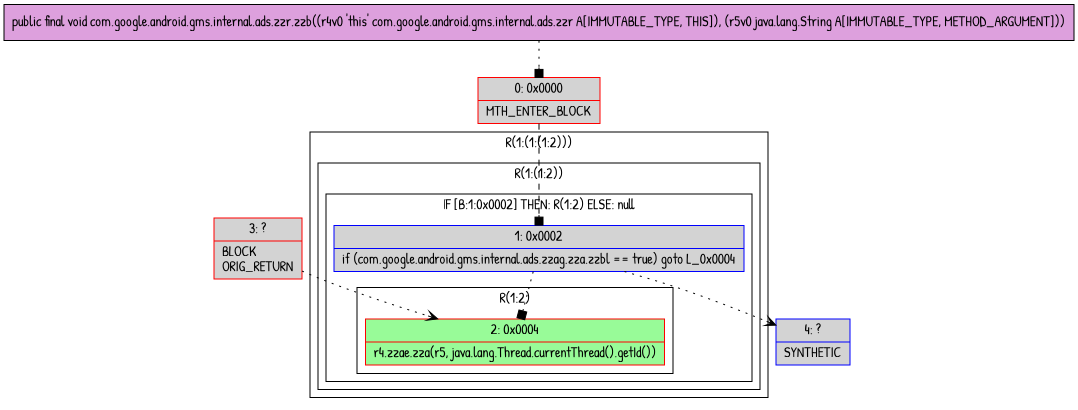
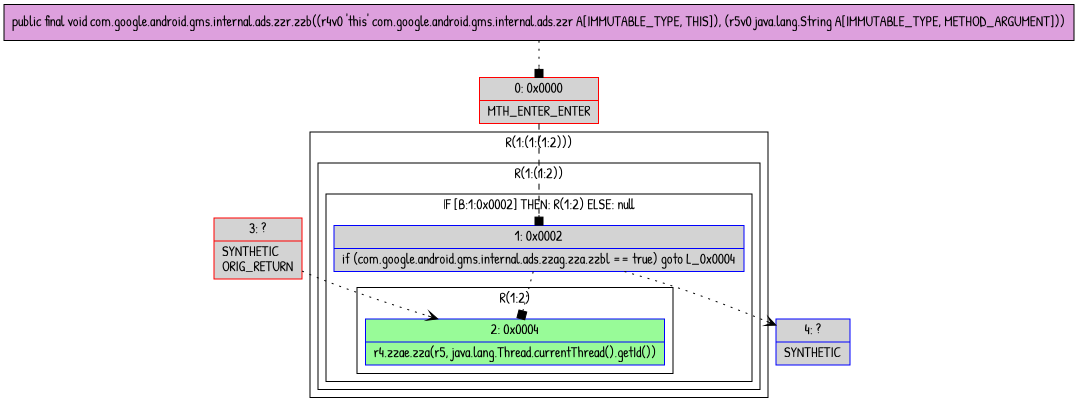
node "0: 0x0000": text "MTH_ENTER_BLOCK" -> "MTH_ENTER_ENTER"
node "3: ?": text "BLOCK" -> "SYNTHETIC"
node "2: 0x0004": color red -> blue
